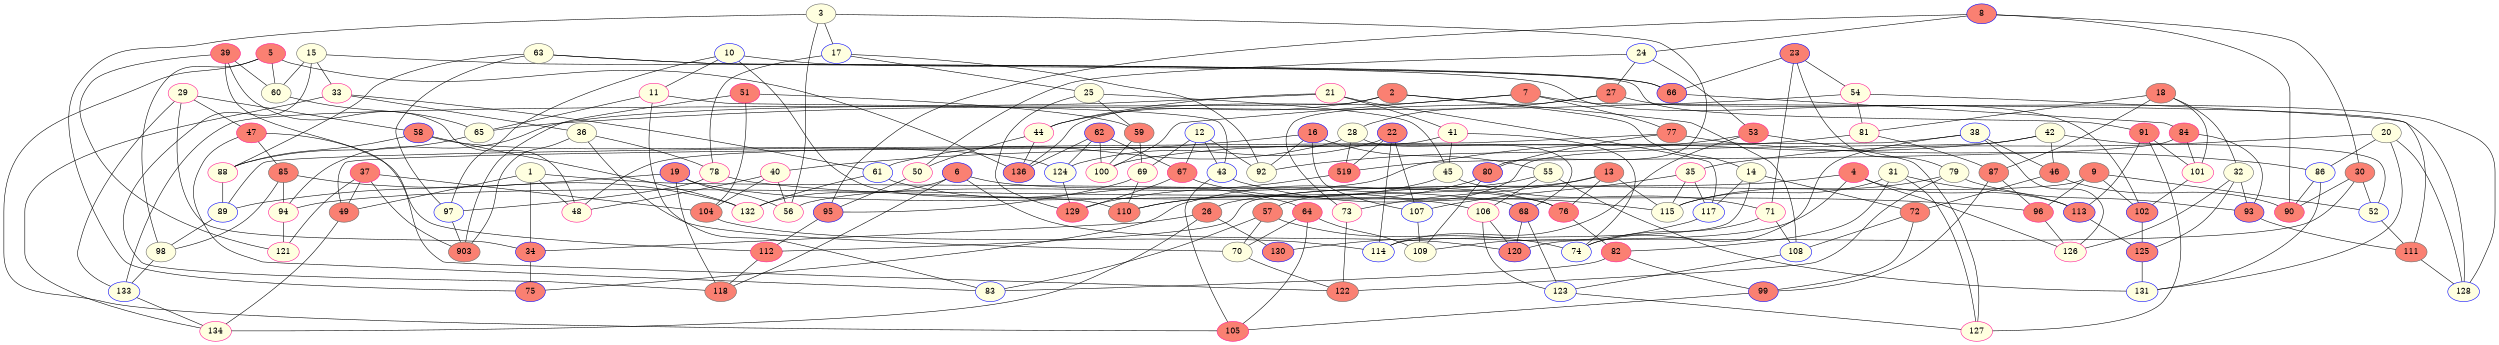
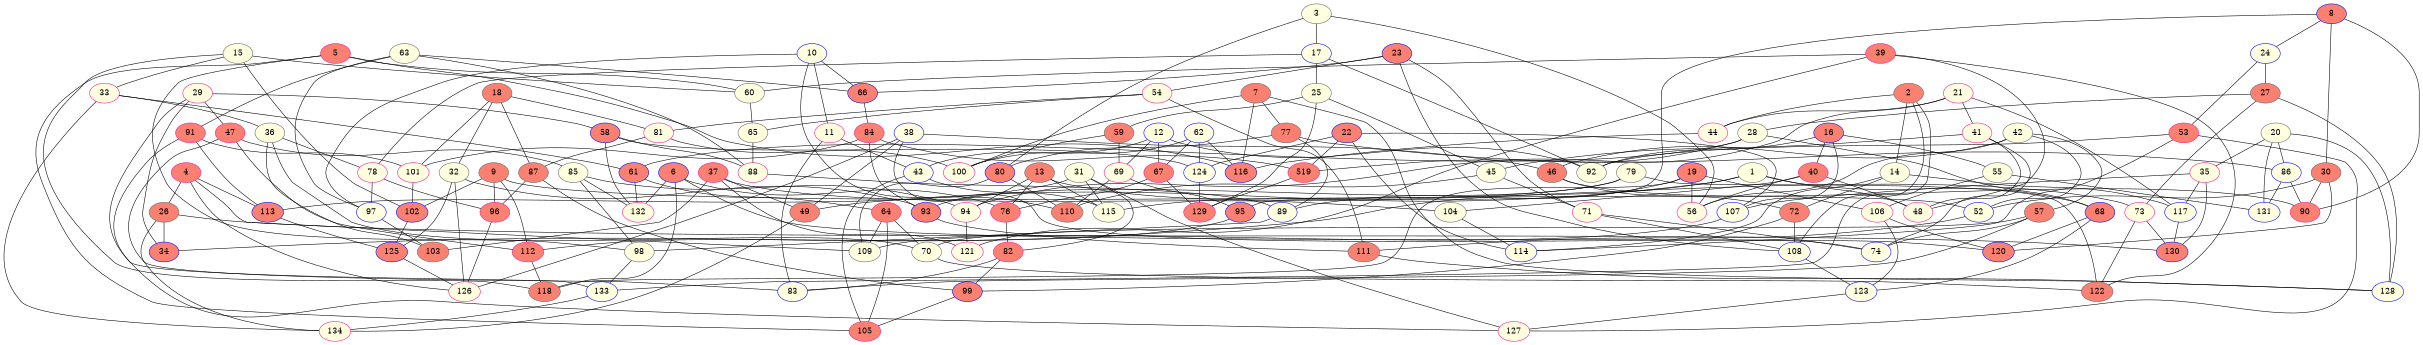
node "51": removed
edge "11" -- "65": removed
edge "23" -- "79": now "23" -- "108"
node "62": fillcolor salmon -> lightyellow
node "85": fillcolor salmon -> lightyellow
node "40": fillcolor lightyellow -> salmon
node "61": fillcolor lightyellow -> salmon
node "50": removed
node "136": label "136" -> "116"
edge "35" -- "115": now "35" -- "130"
node "104": fillcolor salmon -> lightyellow
edge "73" -- "130": added
node "903": label "903" -> "103"
edge "125" -- "131": now "125" -- "126"
node "75": removed
